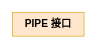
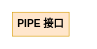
node "PIPE 接口": size 72x24 -> 57x24
